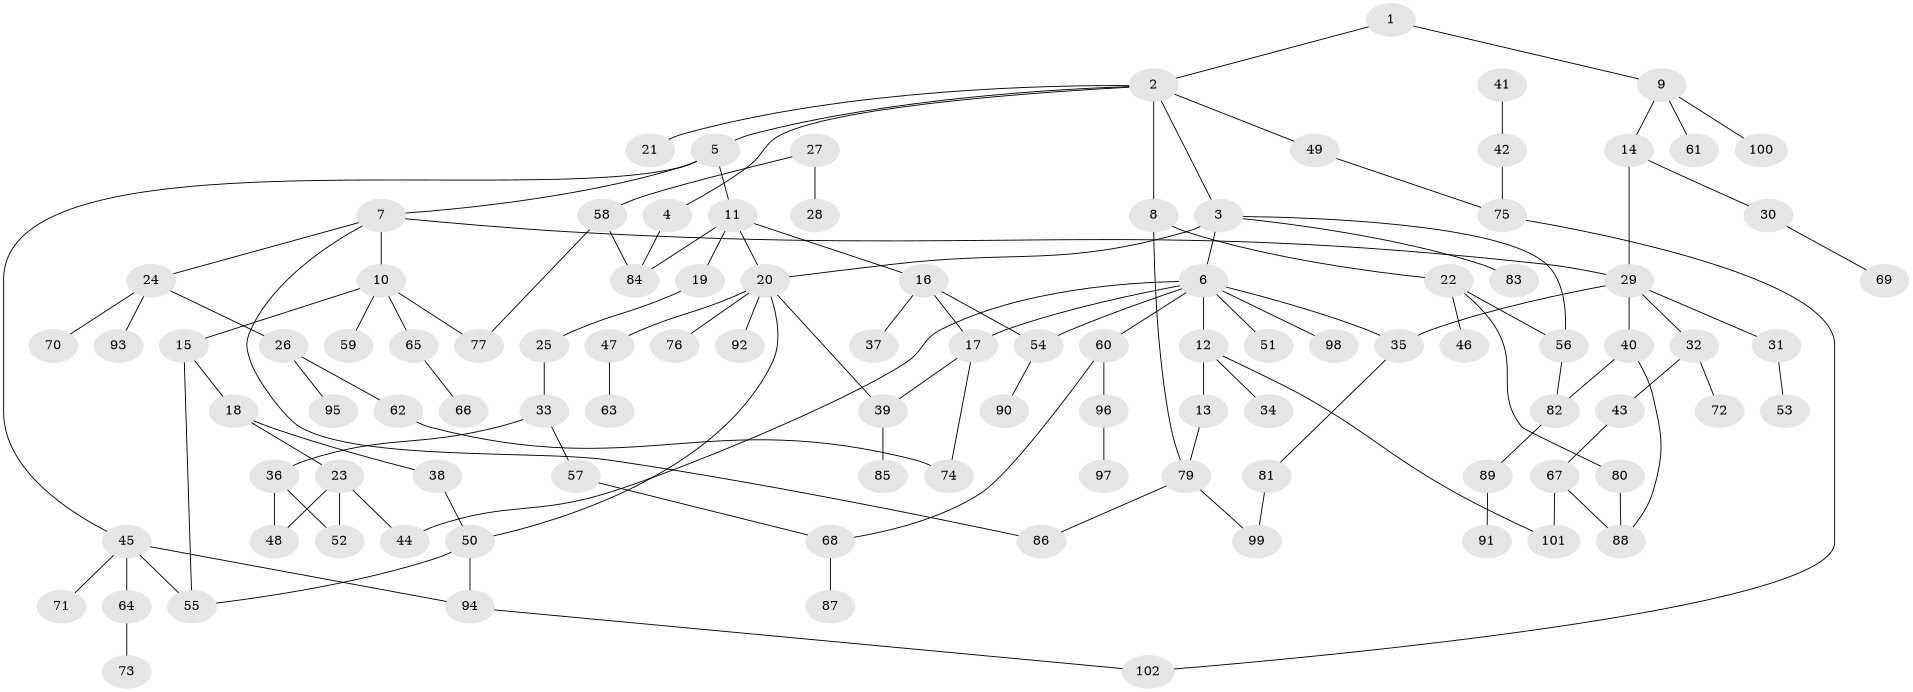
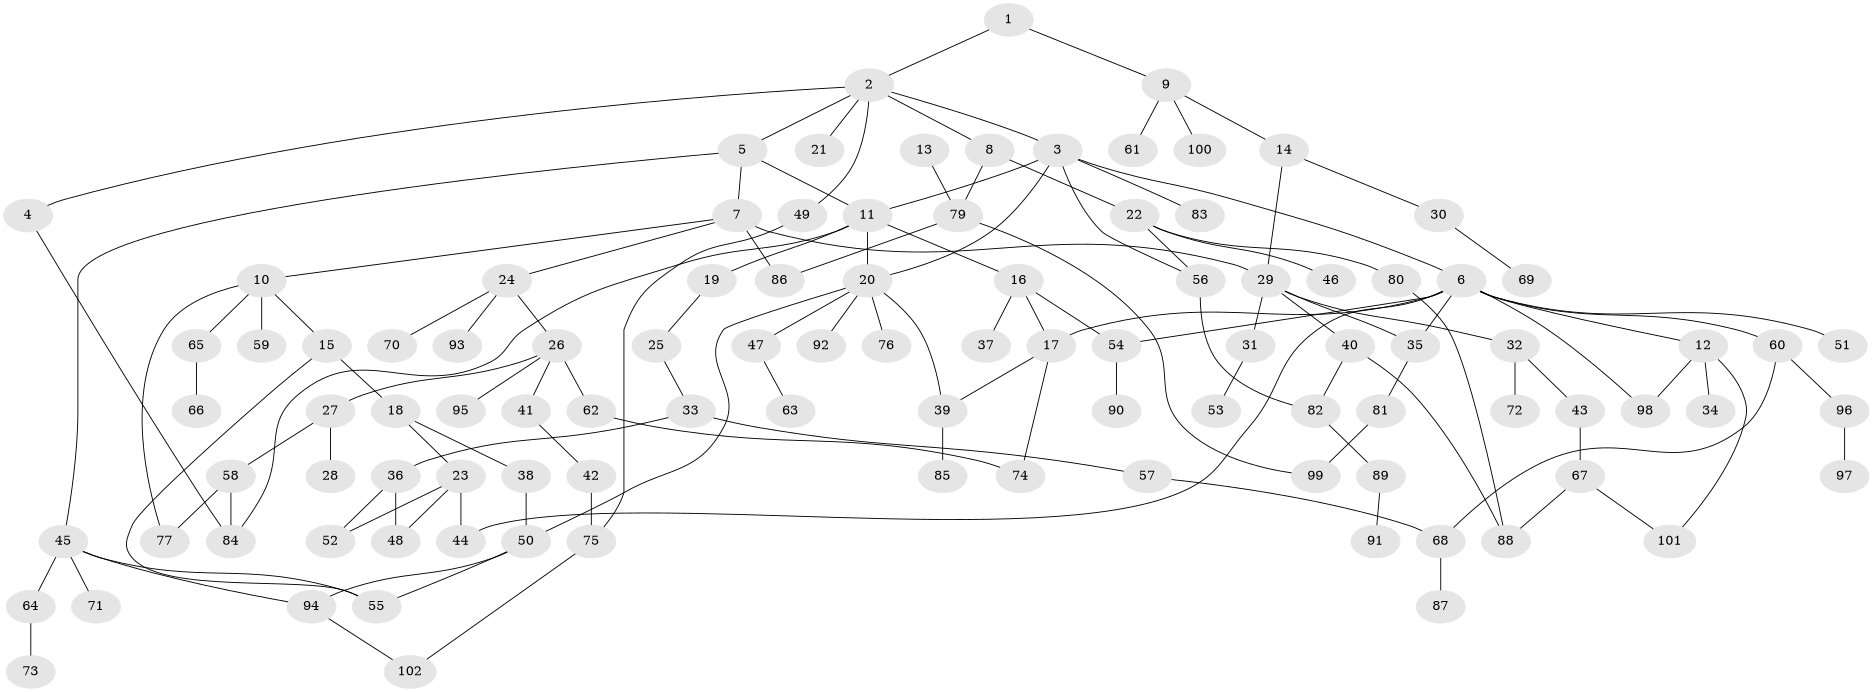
edge "3" -- "11": added
edge "26" -- "41": added
edge "12" -- "13": now "12" -- "98"
edge "26" -- "27": added
